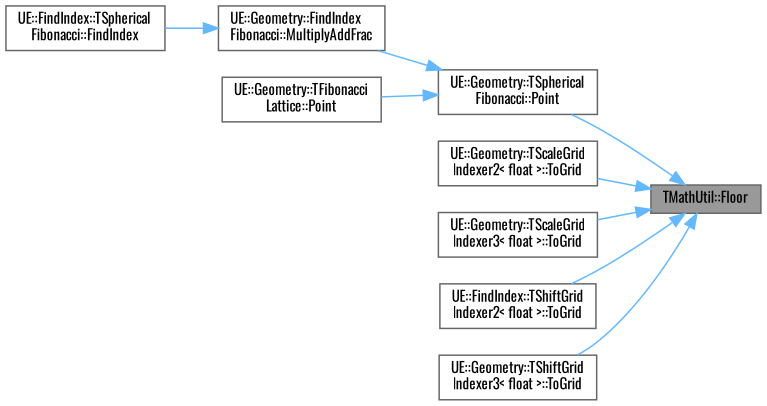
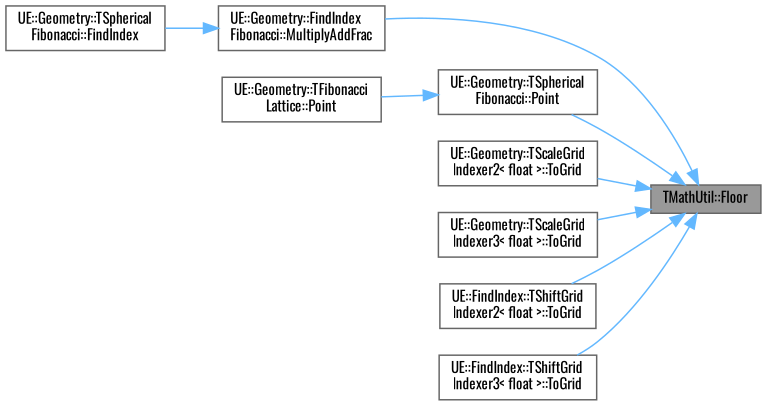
node "UE::FindIndex::TSpherical Fibonacci::FindIndex": label "UE::FindIndex::TSpherical Fibonacci::FindIndex" -> "UE::Geometry::TSpherical Fibonacci::FindIndex"
edge "UE::Geometry::FindIndex Fibonacci::MultiplyAddFrac" -> "UE::Geometry::TSpherical Fibonacci::Point": now "UE::Geometry::FindIndex Fibonacci::MultiplyAddFrac" -> "TMathUtil::Floor"
node "UE::Geometry::TShiftGrid Indexer3< float >::ToGrid": label "UE::Geometry::TShiftGrid Indexer3< float >::ToGrid" -> "UE::FindIndex::TShiftGrid Indexer3< float >::ToGrid"
